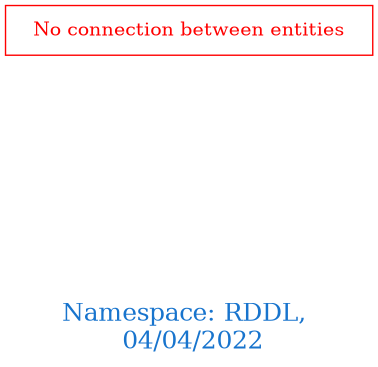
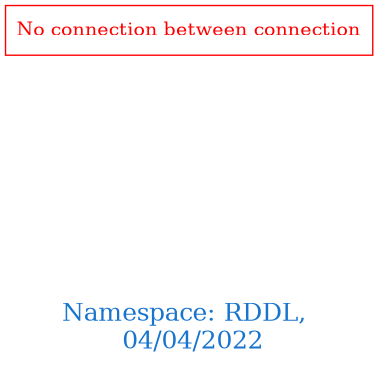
node "No connection between entities": label "No connection between entities" -> "No connection between connection"
